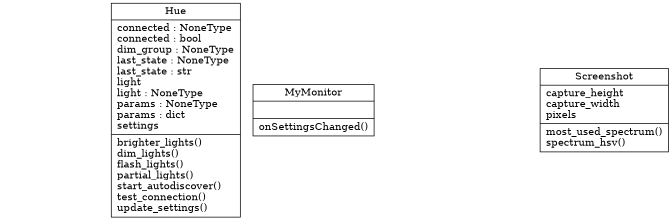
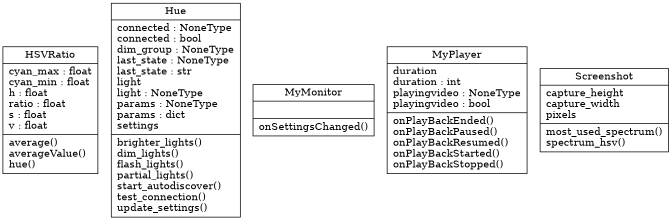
node "HSVRatio": added
node "MyPlayer": added
